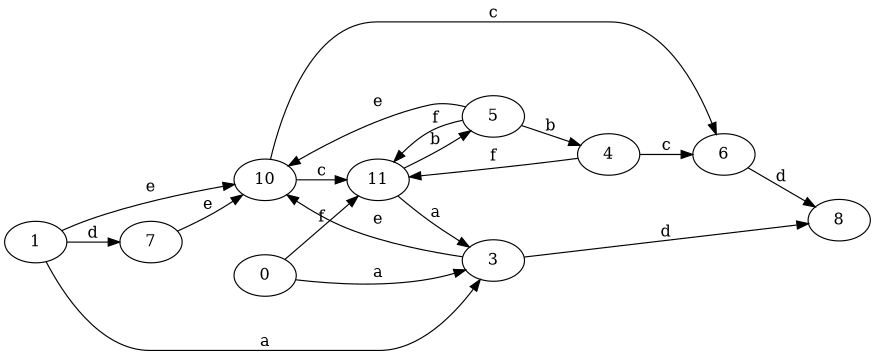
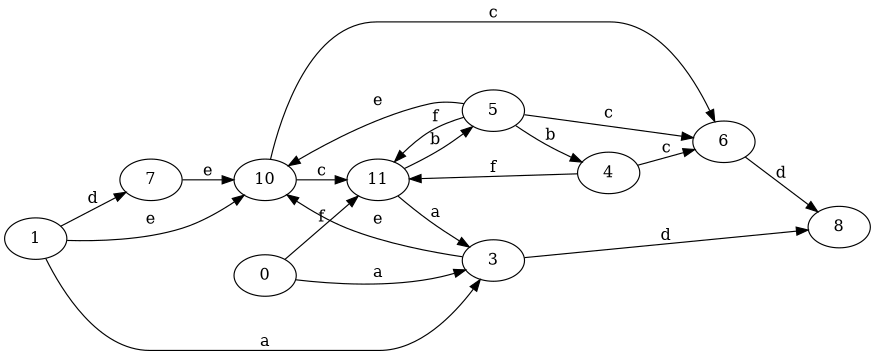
edge "5" -> "6": added, label "c"
